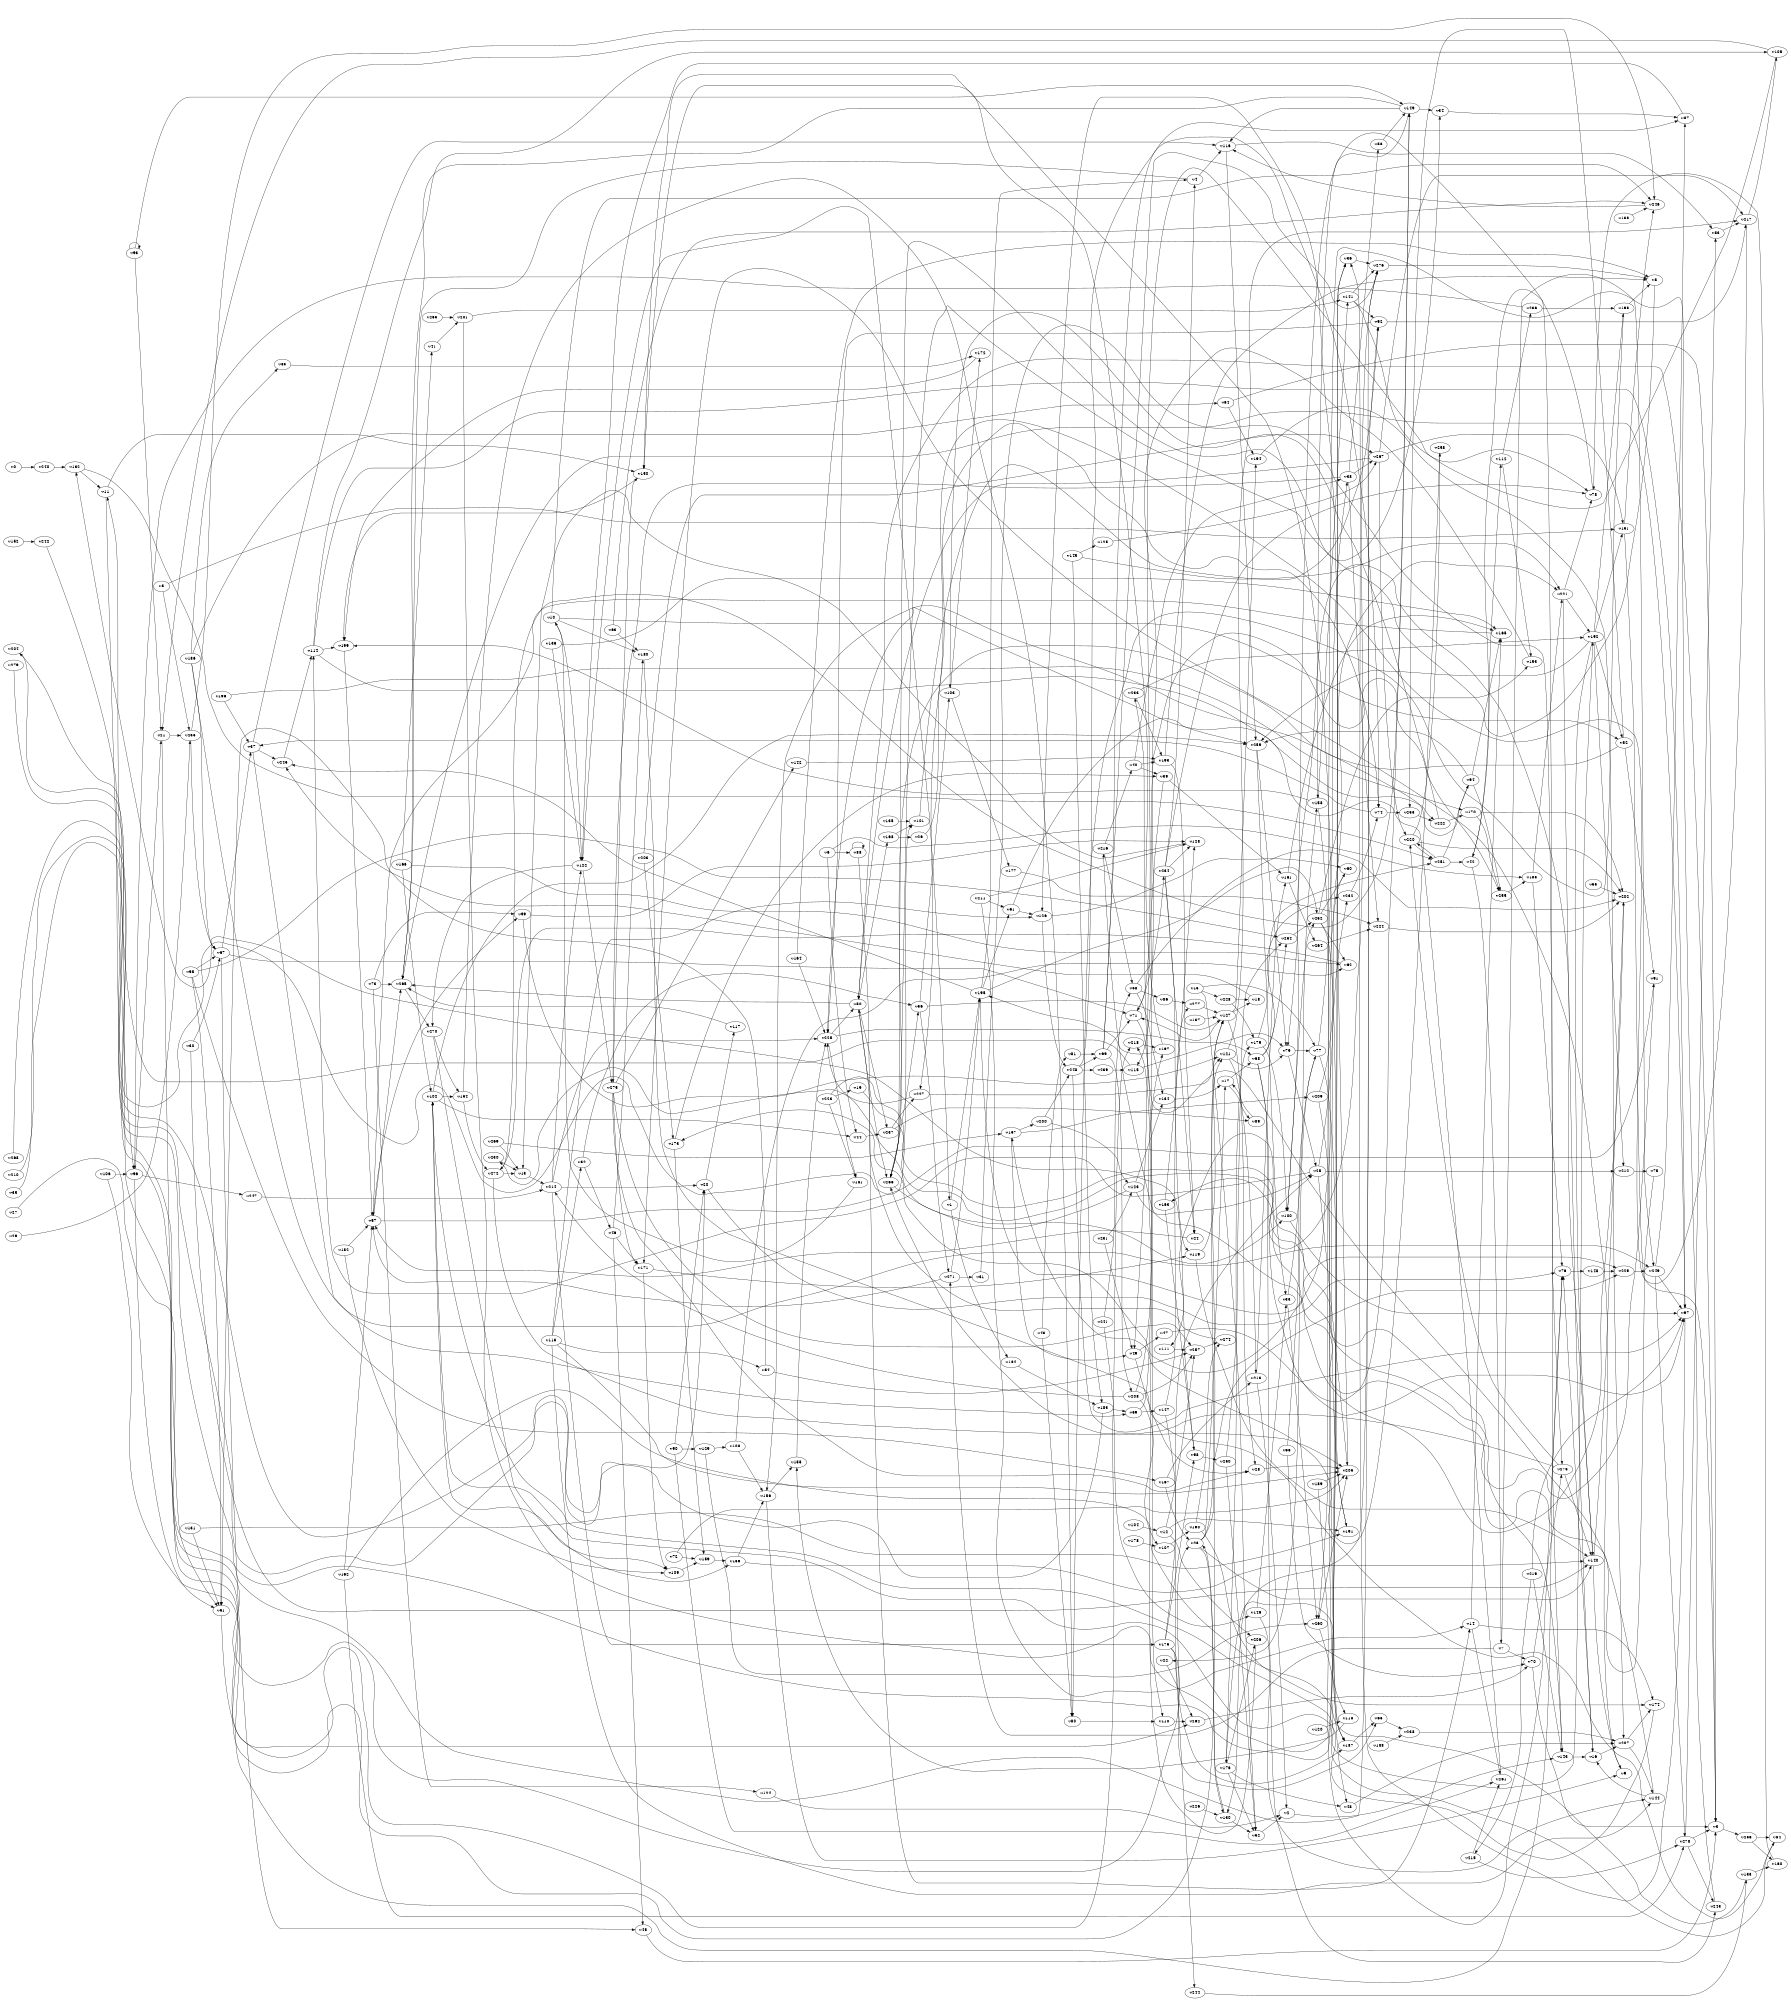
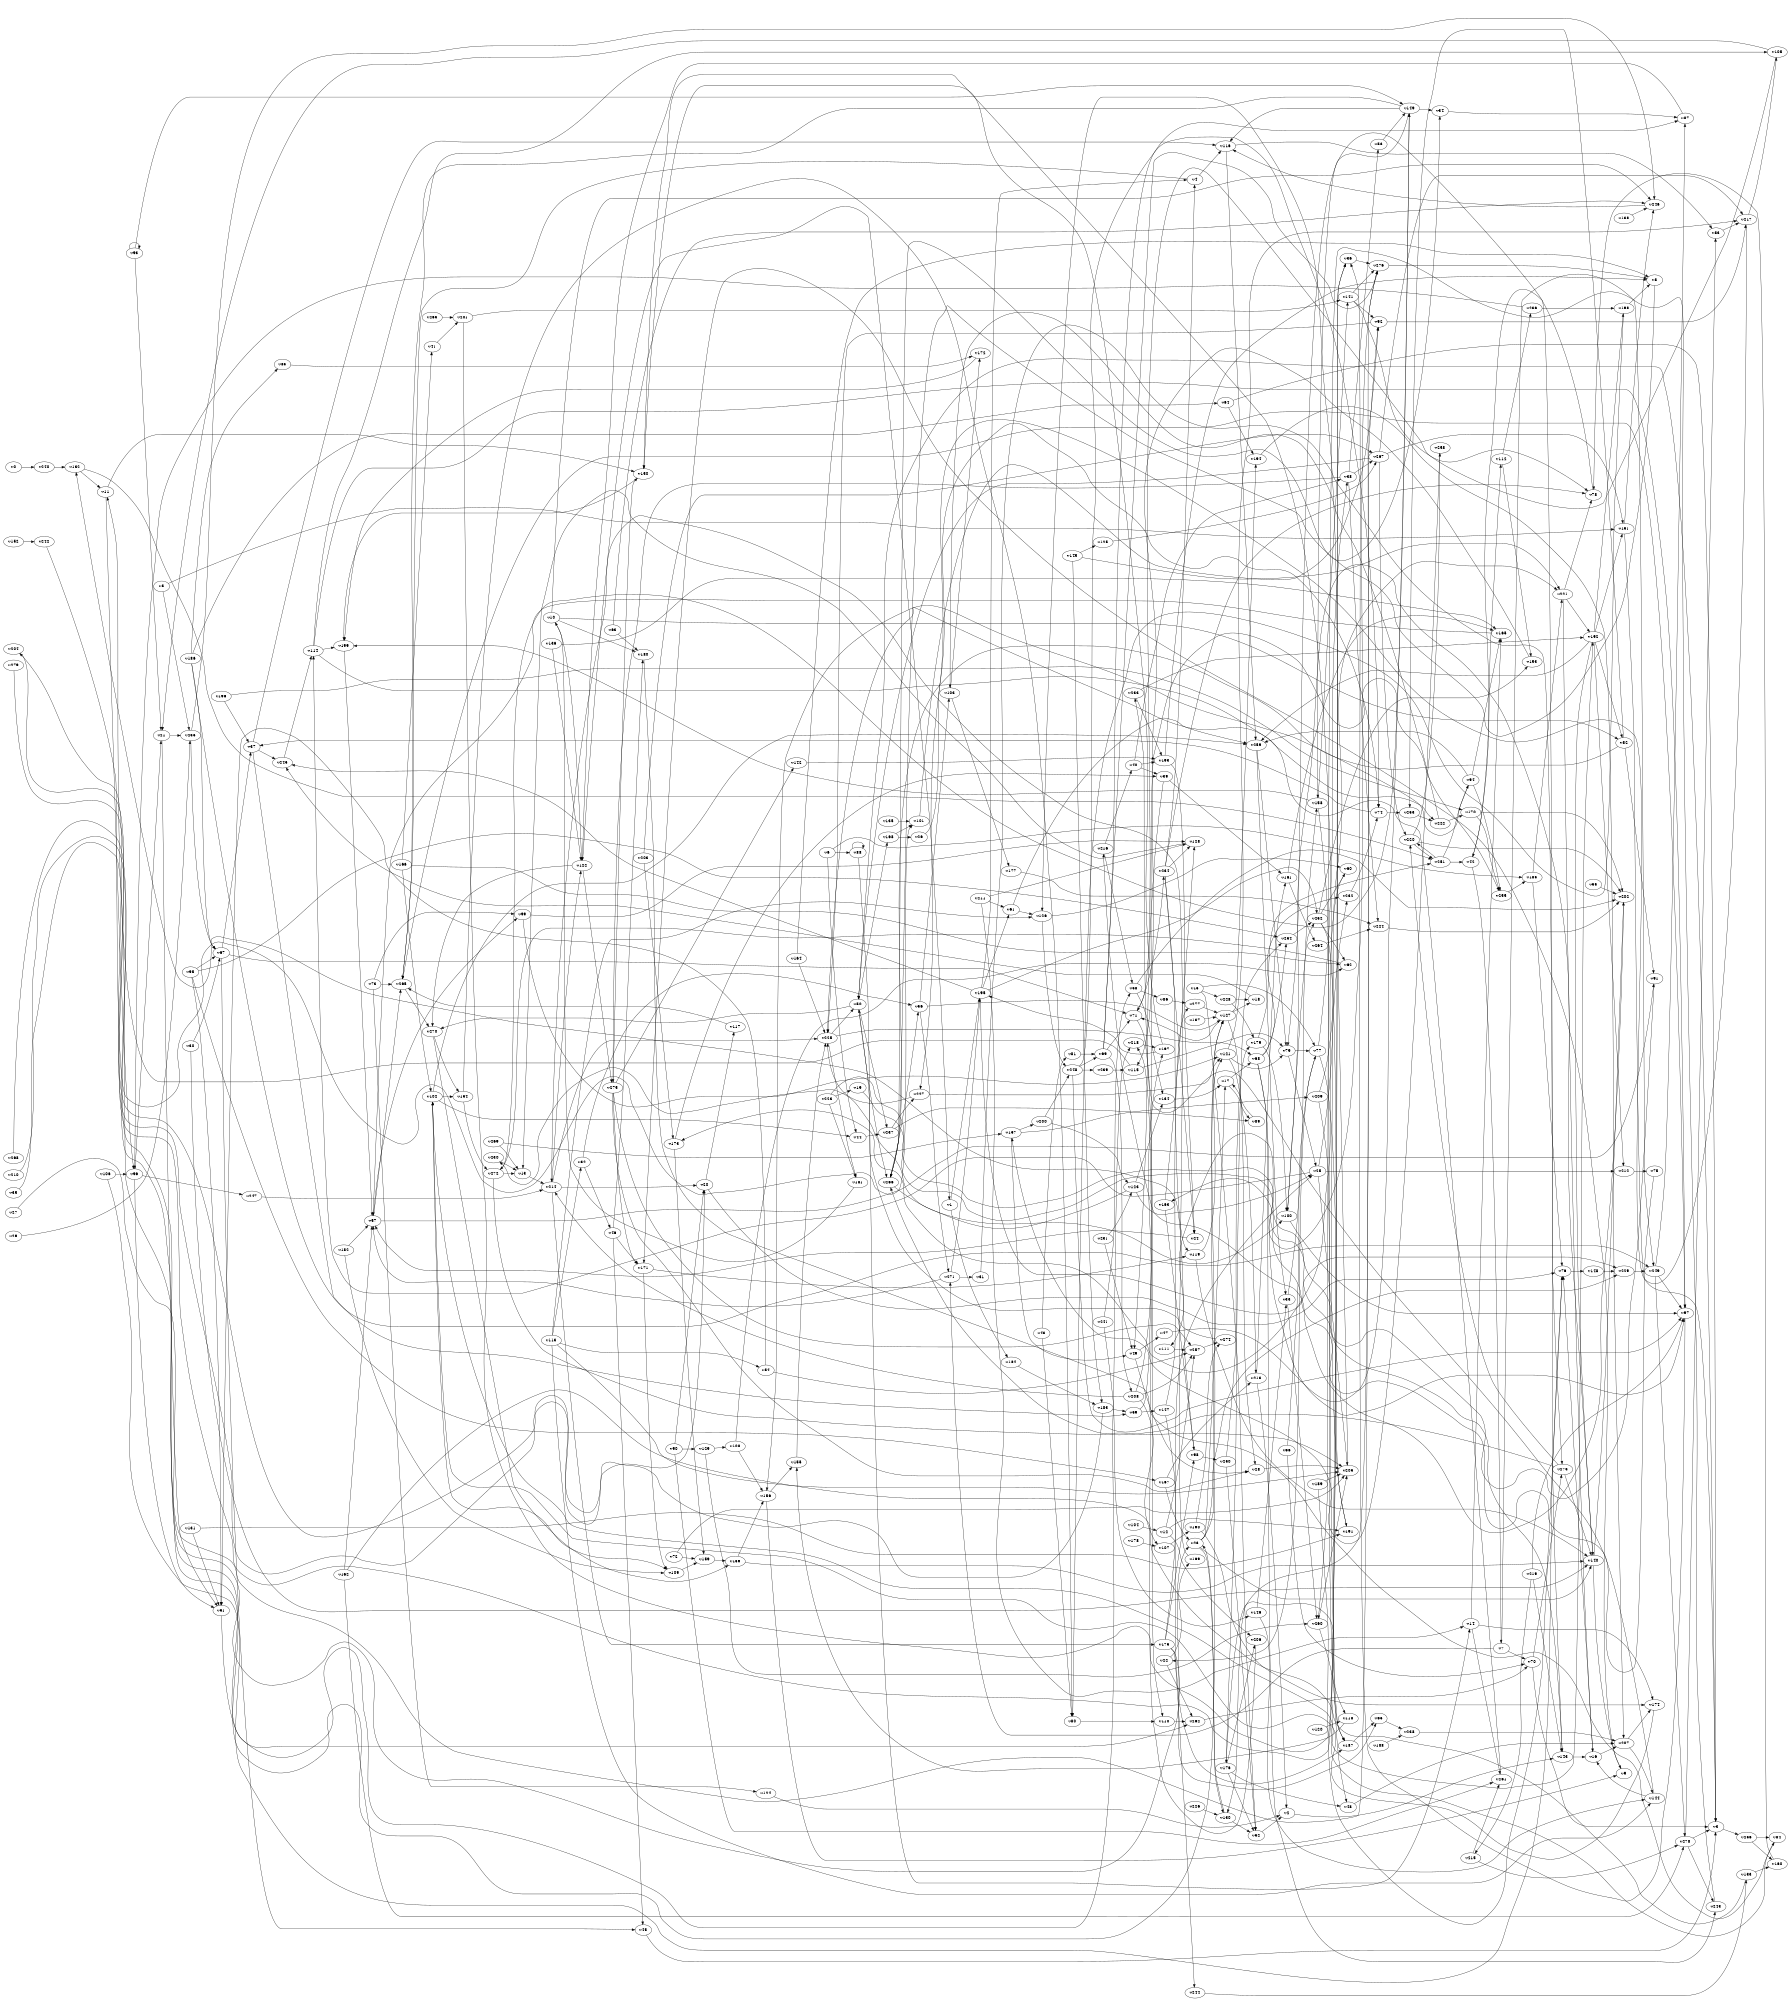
edge "v50" -> "v265": now "v50" -> "v270"
node "v169": added
